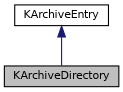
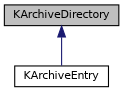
edge "KArchiveDirectory" -> "KArchiveEntry": reversed
